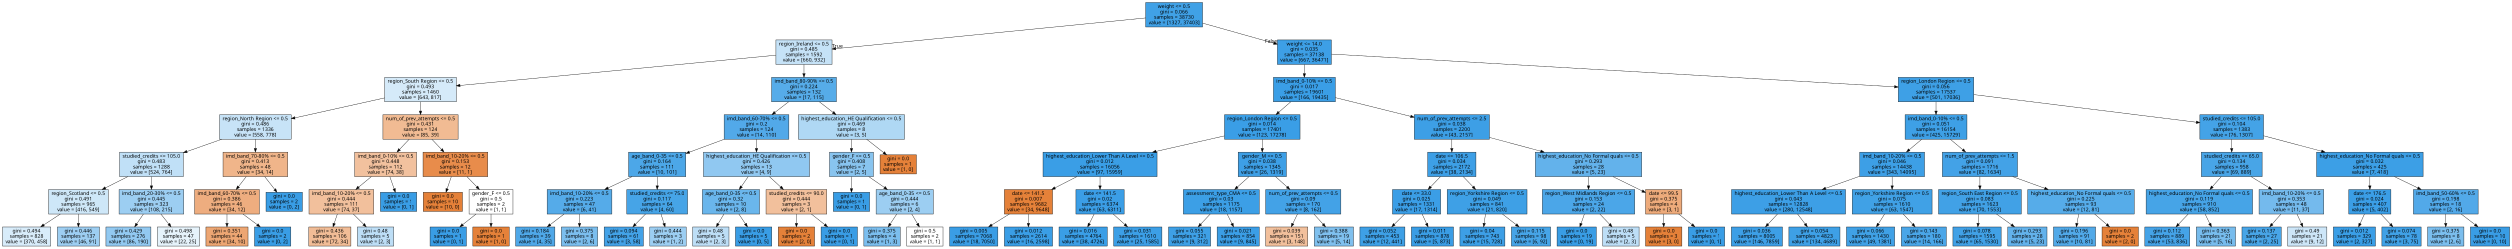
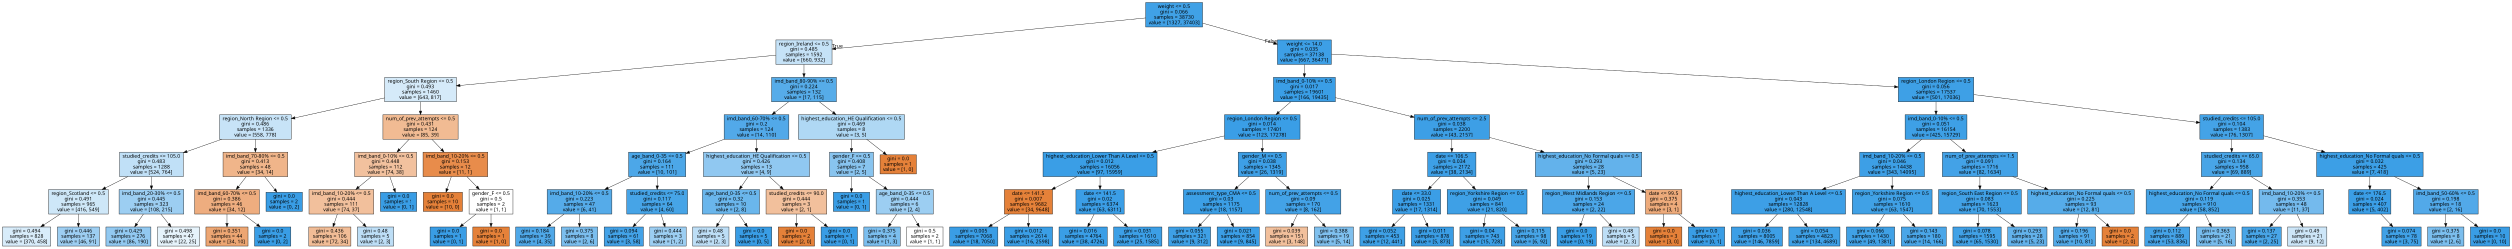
node "gini = 0.012 samples = 329 value = [2, 327]": removed
